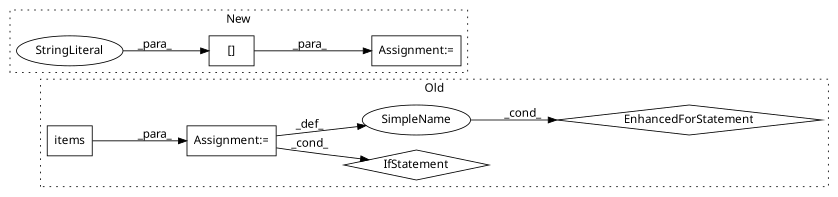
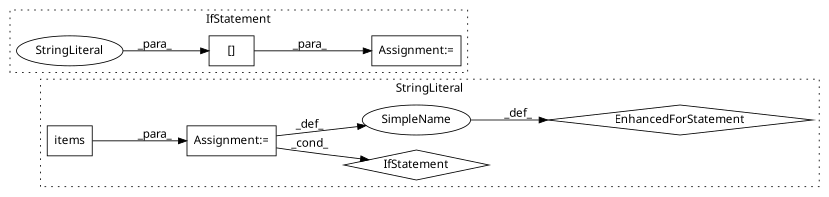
cluster "New": label "New" -> "IfStatement"
cluster "Old": label "Old" -> "StringLiteral"
edge "SimpleName" -> "EnhancedForStatement": label "_cond_" -> "_def_"
